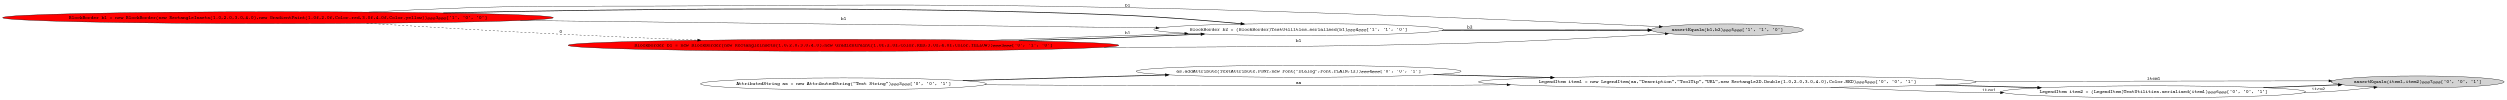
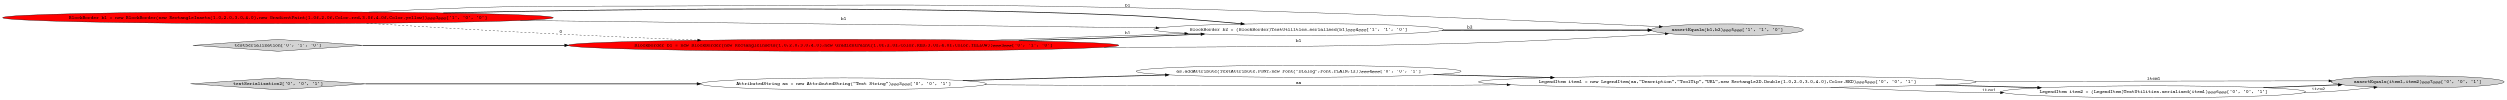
node "testSerialization['0', '1', '0']": added
node "testSerialization2['0', '0', '1']": added
